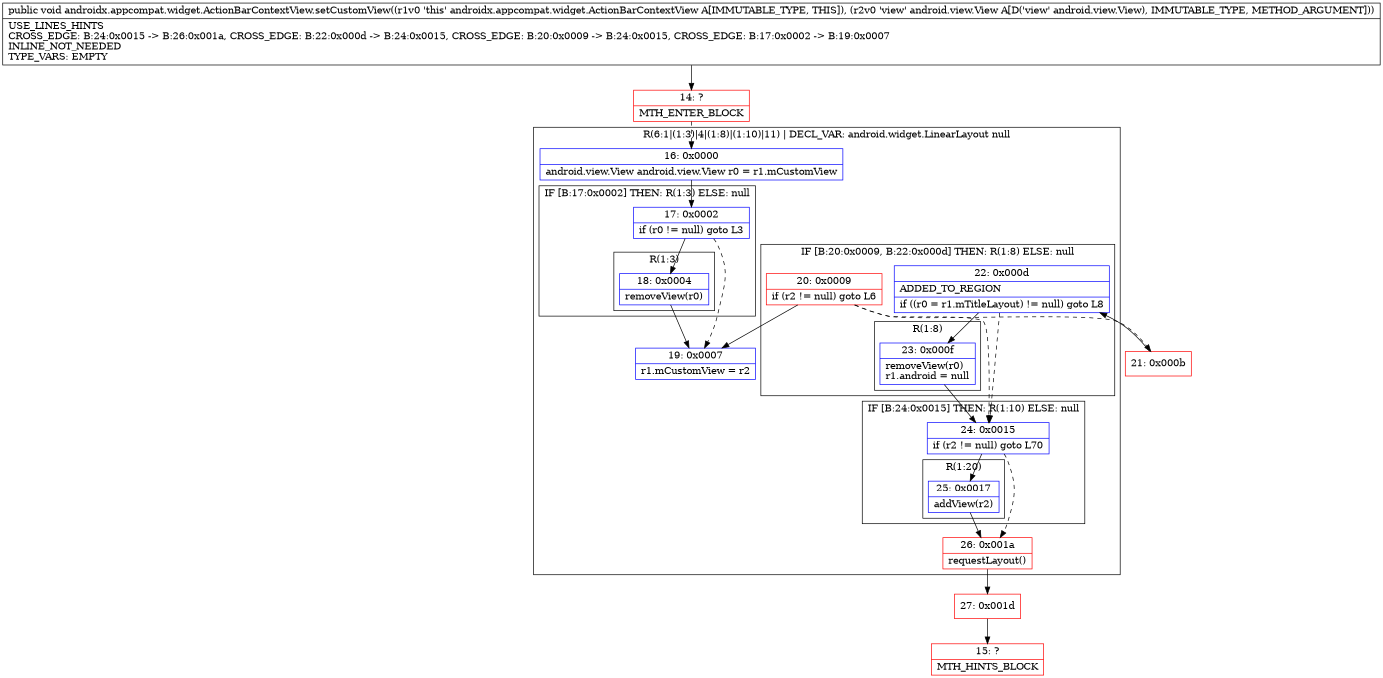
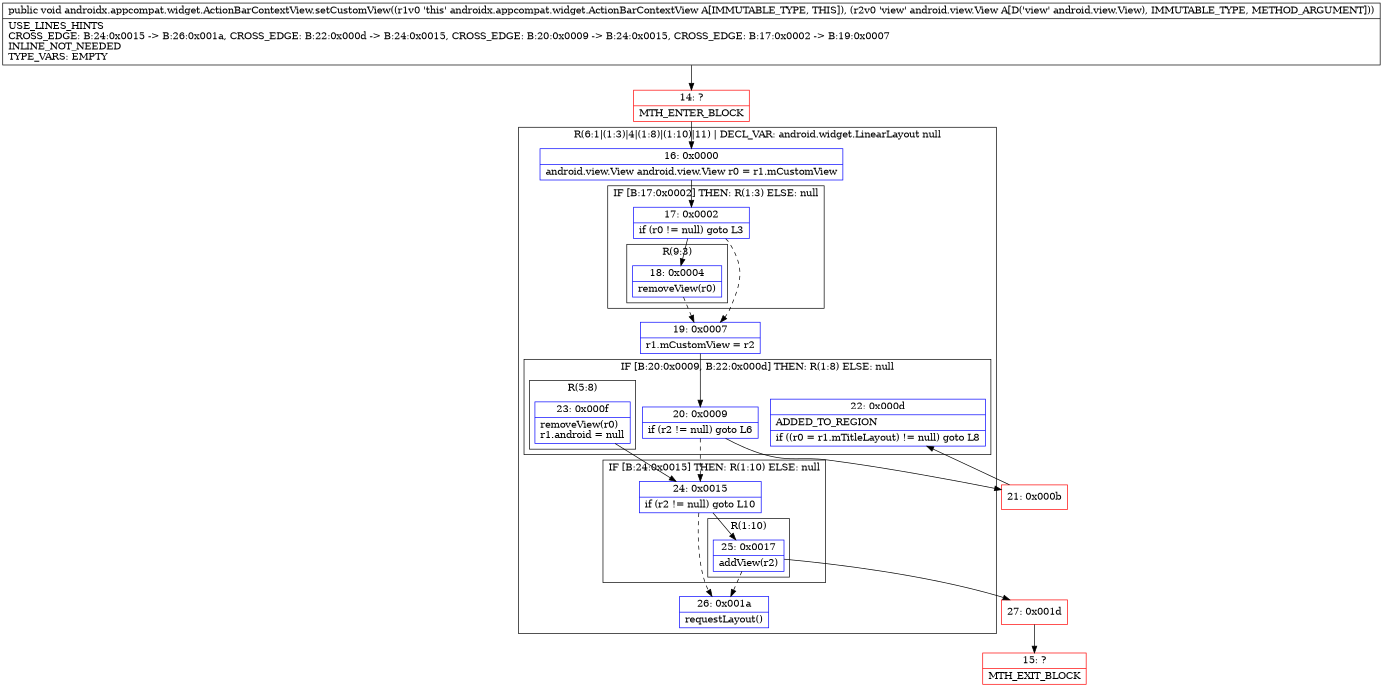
edge "14: ?" -> "16: 0x0000": style dashed -> solid
cluster "R(1:3)": label "R(1:3)" -> "R(9:3)"
node "20: 0x0009": color red -> blue
edge "20: 0x0009" -> "21: 0x000b": style dashed -> solid
edge "18: 0x0004" -> "19: 0x0007": style solid -> dashed
edge "20: 0x0009" -> "19: 0x0007": reversed
edge "22: 0x000d" -> "23: 0x000f": removed
cluster "R(1:8)": label "R(1:8)" -> "R(5:8)"
edge "22: 0x000d" -> "24: 0x0015": removed
node "24: 0x0015": text "if (r2 != null) goto L70" -> "if (r2 != null) goto L10"
cluster "R(1:20)": label "R(1:20)" -> "R(1:10)"
edge "25: 0x0017" -> "26: 0x001a": style solid -> dashed
node "26: 0x001a": color red -> blue
edge "26: 0x001a" -> "27: 0x001d": now "25: 0x0017" -> "27: 0x001d"
node "15: ?": text "MTH_HINTS_BLOCK" -> "MTH_EXIT_BLOCK"
